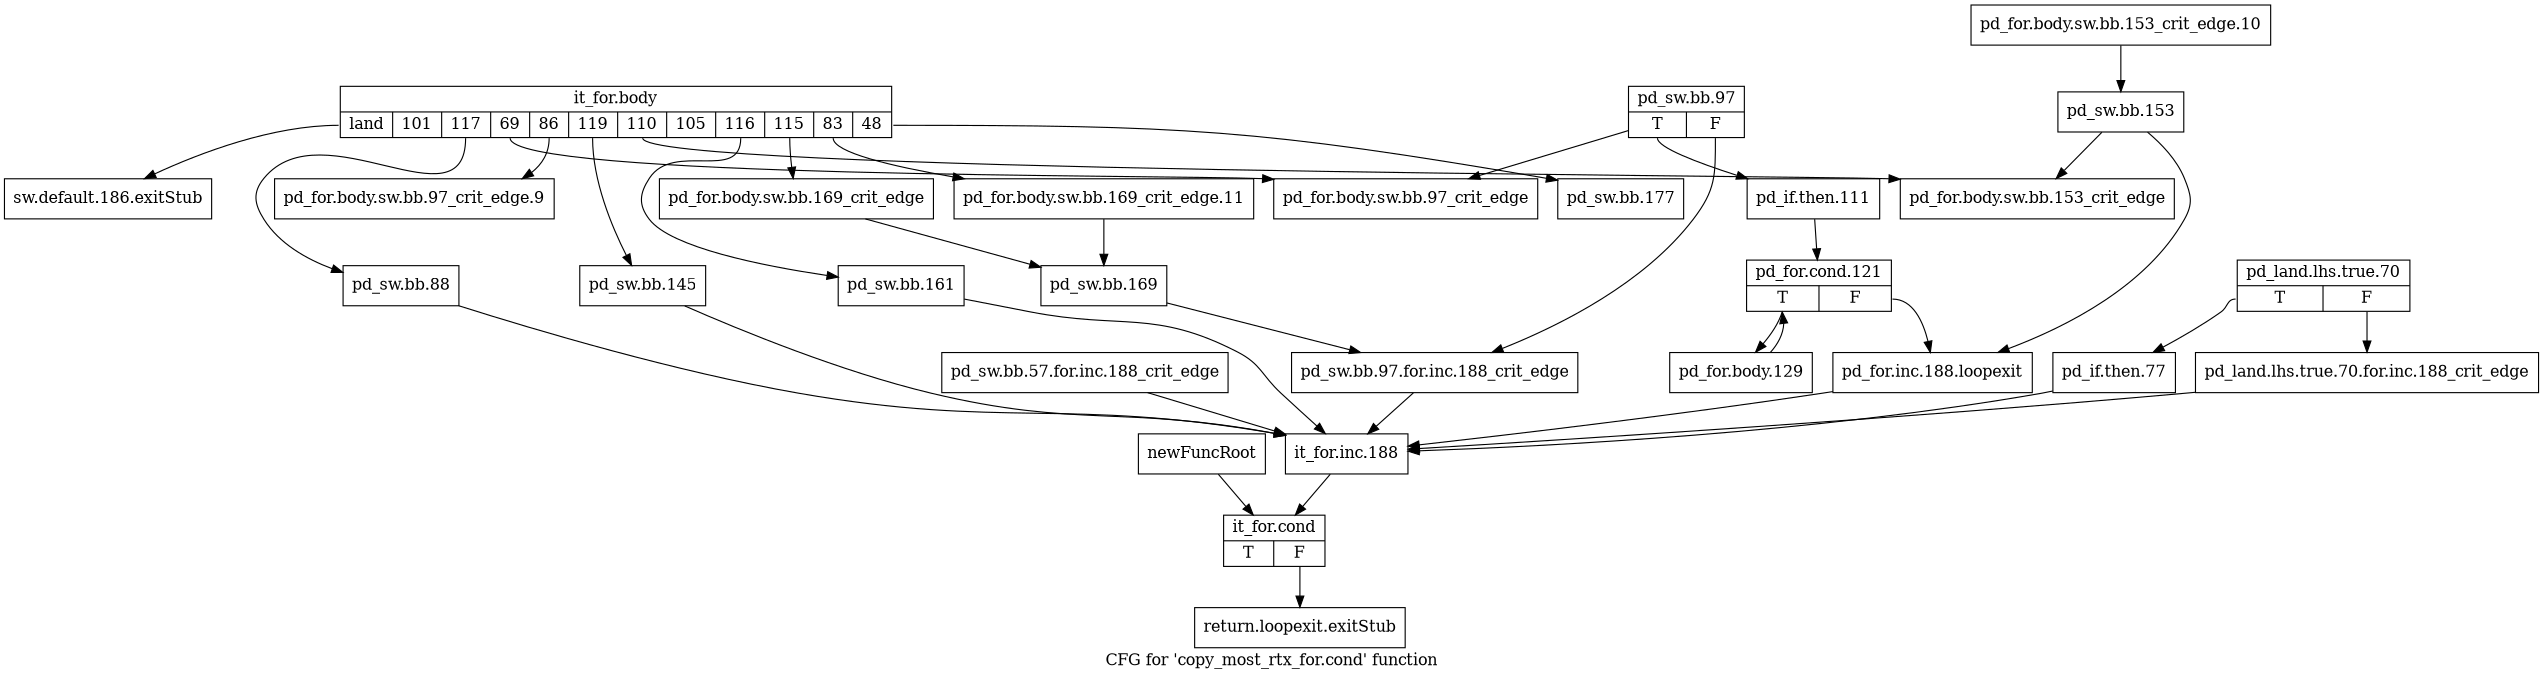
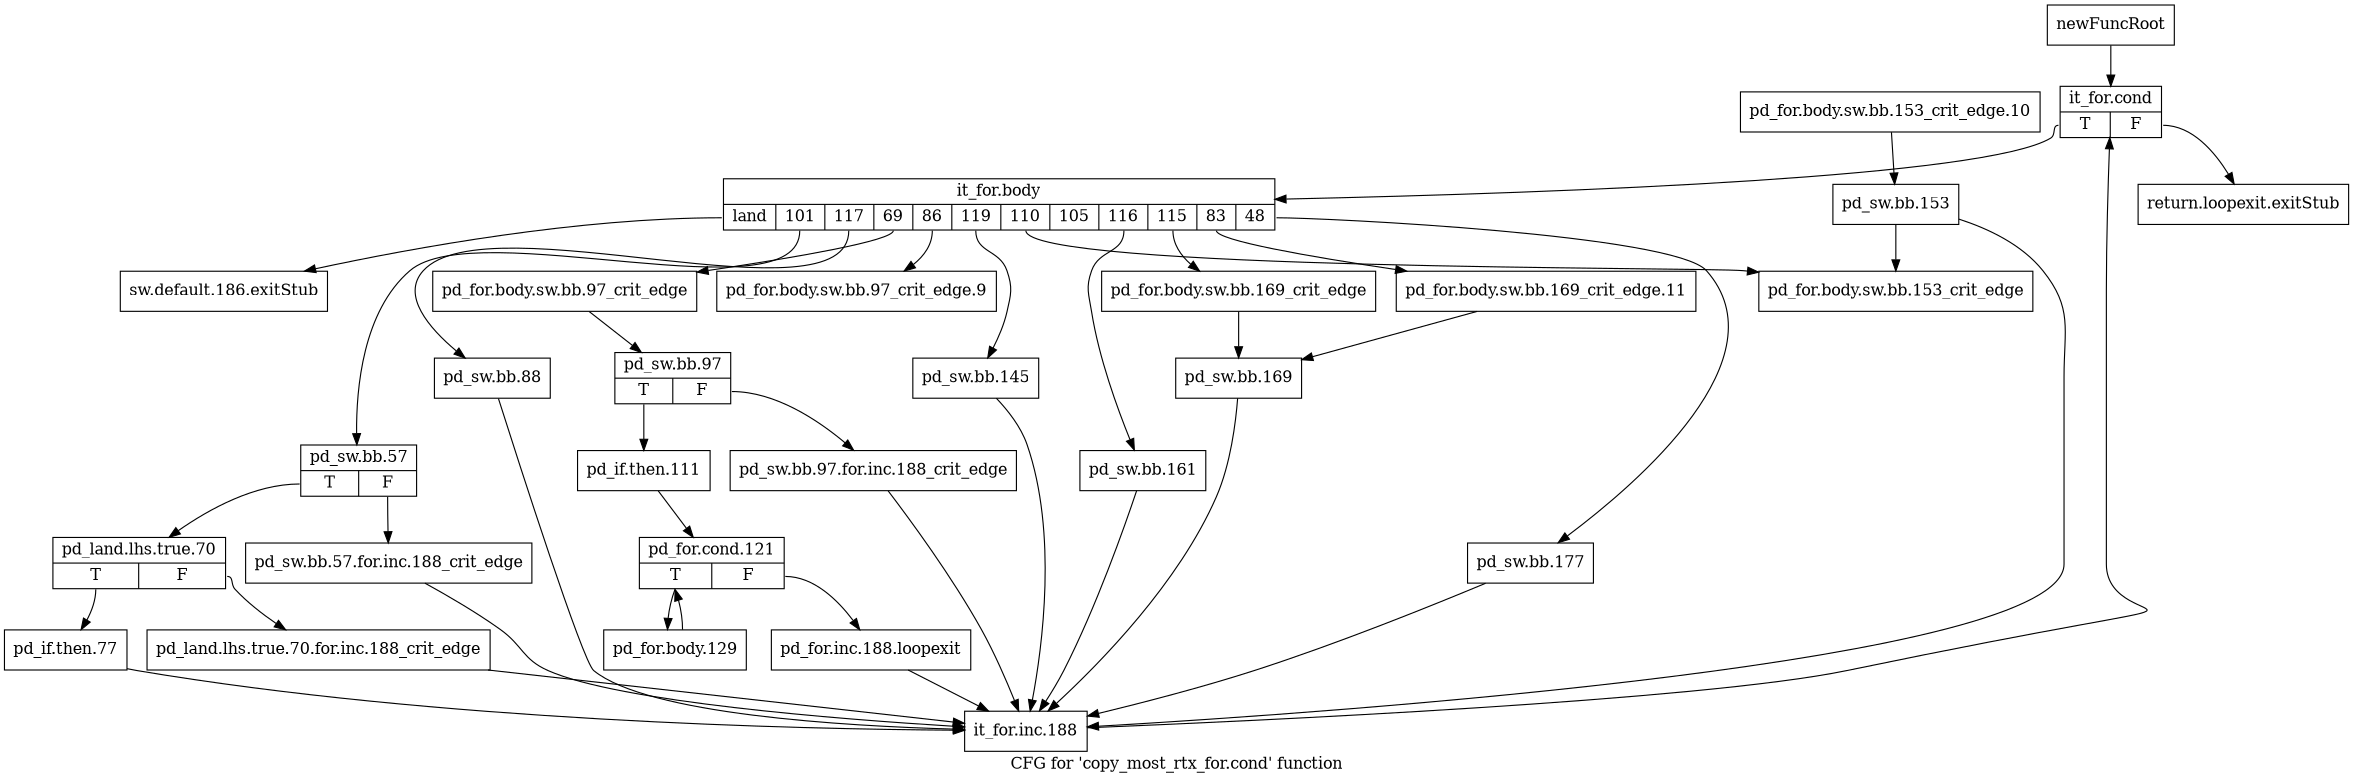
edge "pd_sw.bb.97" -> "pd_for.body.sw.bb.97_crit_edge": reversed
edge "it_for.cond" -> "it_for.body": added
edge "pd_sw.bb.153" -> "pd_for.inc.188.loopexit": now "pd_sw.bb.153" -> "it_for.inc.188"
edge "pd_sw.bb.169" -> "pd_sw.bb.97.for.inc.188_crit_edge": now "pd_sw.bb.169" -> "it_for.inc.188"
node "pd_sw.bb.57": added
edge "pd_sw.bb.177" -> "it_for.inc.188": added
